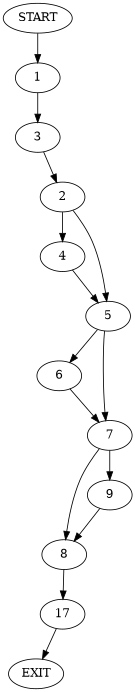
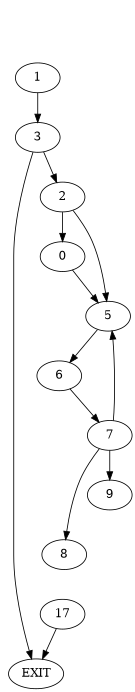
node "START": removed
node "4": label "4" -> "0"
edge "5" -> "7": reversed
edge "3" -> "EXIT": added
edge "9" -> "8": removed
edge "8" -> "17": removed
